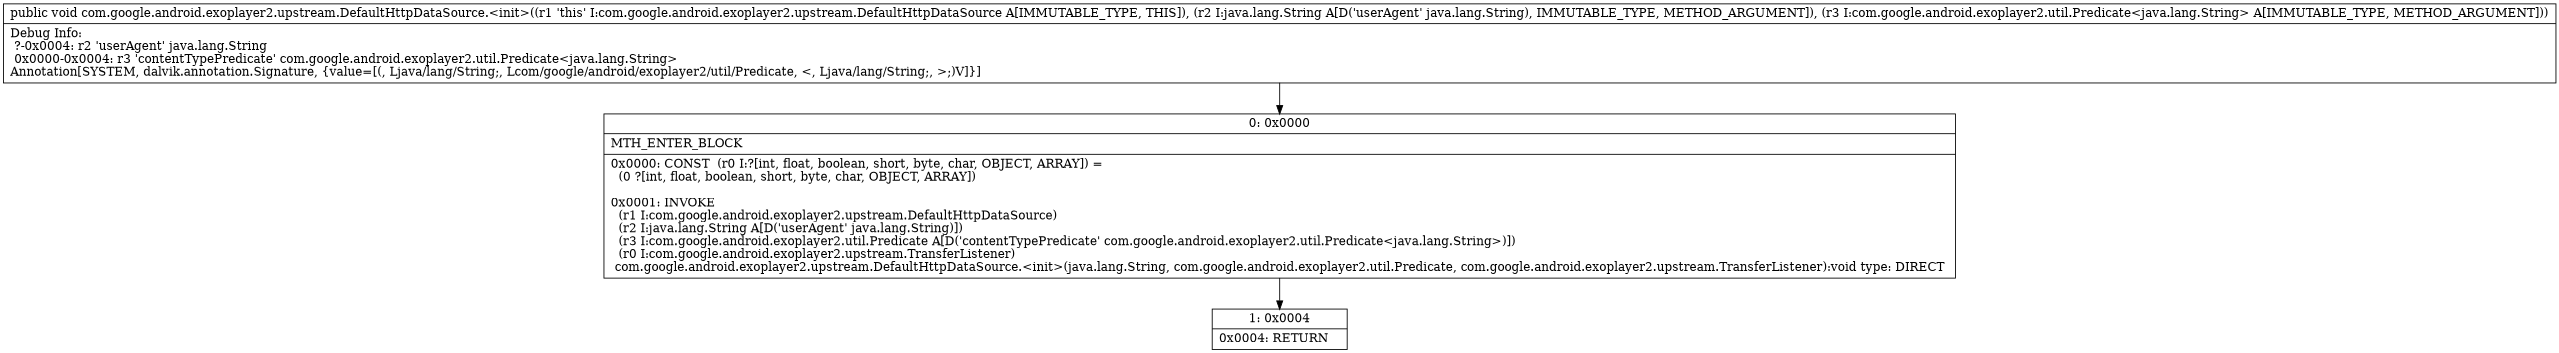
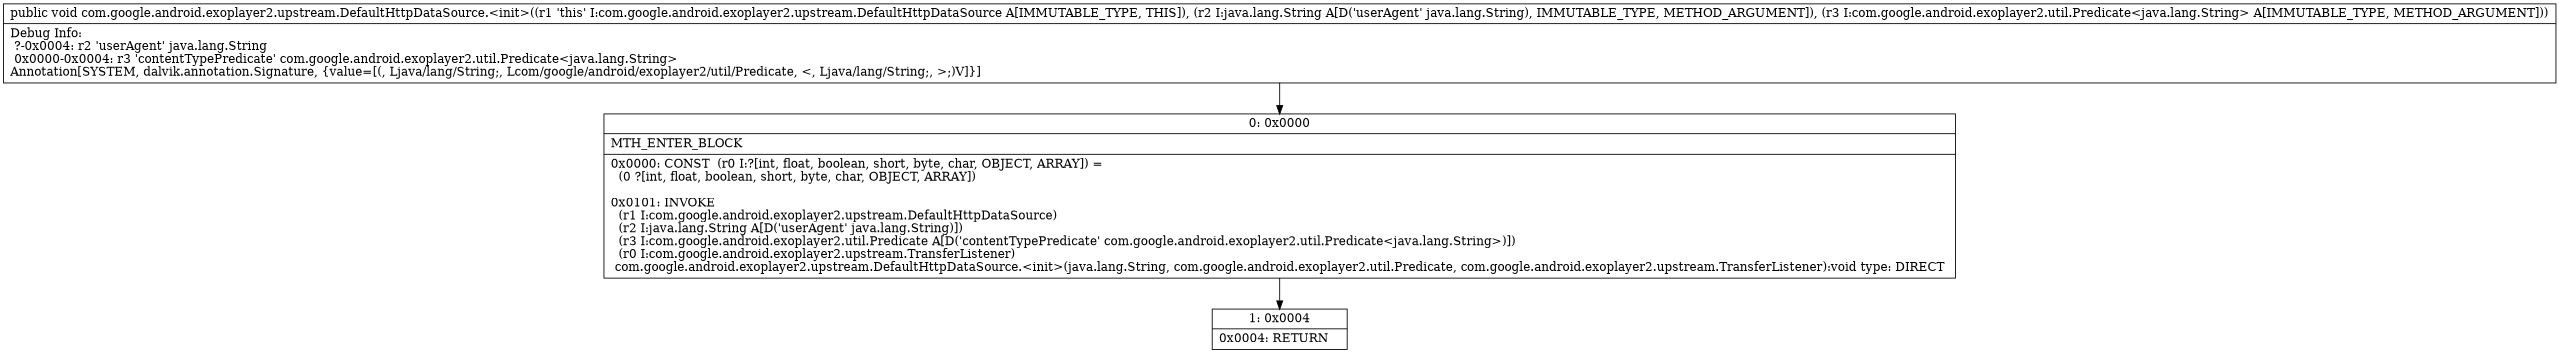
node "0: 0x0000": text "0x0001: INVOKE" -> "0x0101: INVOKE"
